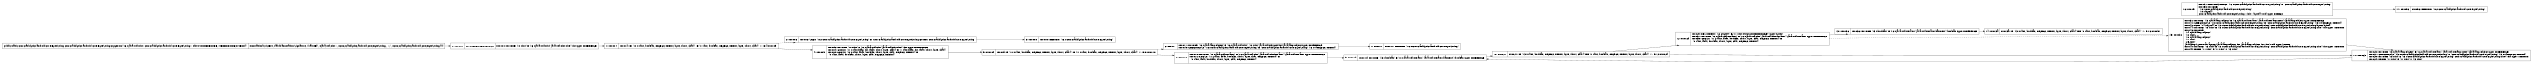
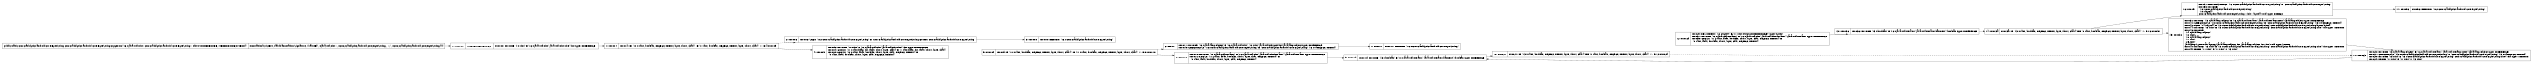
edge "14: 0x003a" -> "16: 0x0051": added
edge "12: 0x002f" -> "15: 0x003c": now "14: 0x003a" -> "15: 0x003c"
node "0: 0x0000": text "INVOKE_ENTER_BLOCK" -> "MTH_ENTER_BLOCK"
edge "10: 0x0021" -> "12: 0x002f": removed
edge "4: 0x0009" -> "5: 0x000f": removed
edge "10: 0x0021" -> "11: 0x0023": style solid -> dashed
